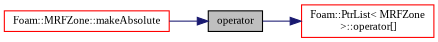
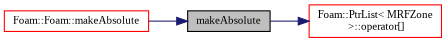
node "Foam::MRFZone::makeAbsolute": label "Foam::MRFZone::makeAbsolute" -> "Foam::Foam::makeAbsolute"
node "operator": label "operator" -> "makeAbsolute"
